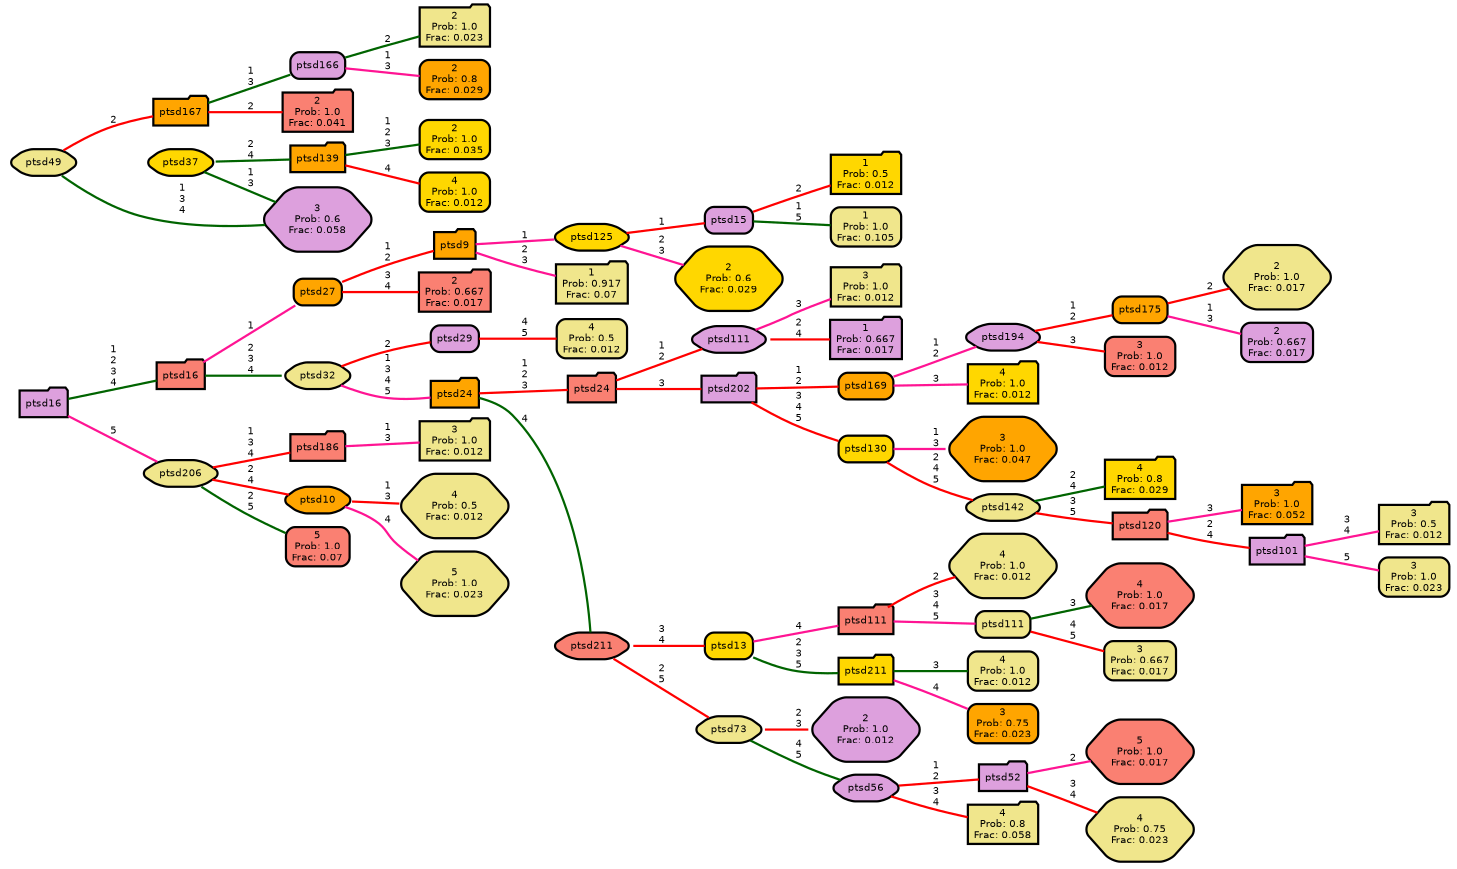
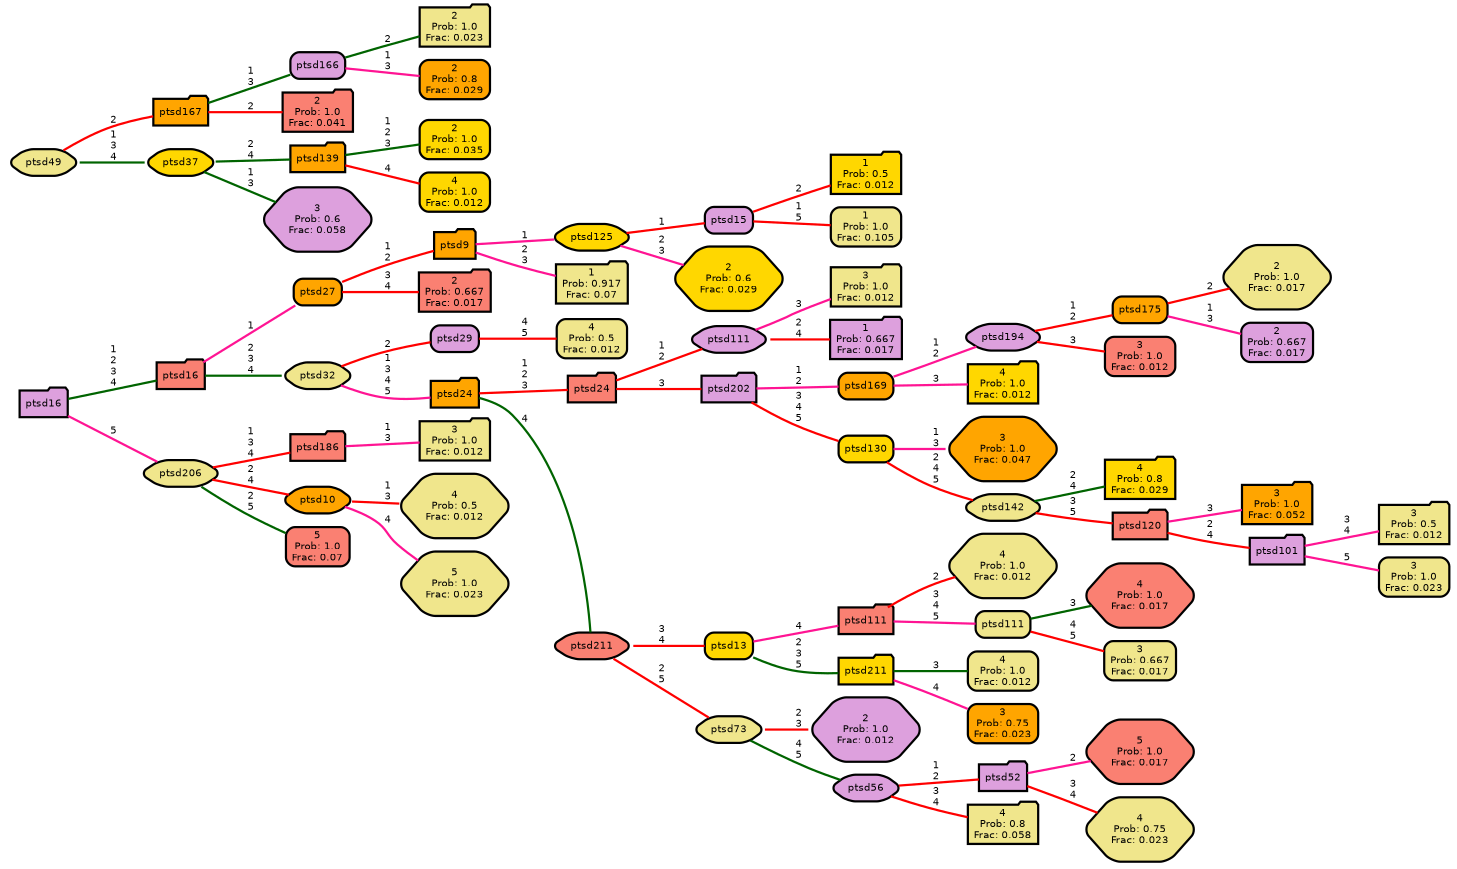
edge "ptsd49" -- "3 Prob: 0.6 Frac: 0.058": now "ptsd49" -- "ptsd37"
edge "ptsd15" -- "1 Prob: 1.0 Frac: 0.105": color darkgreen -> red
edge "ptsd169" -- "ptsd202": color red -> deeppink
